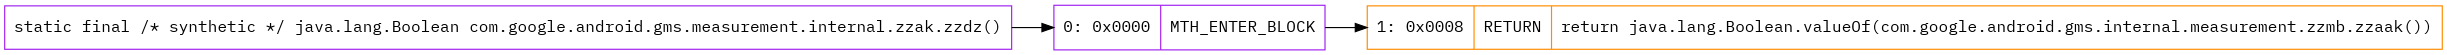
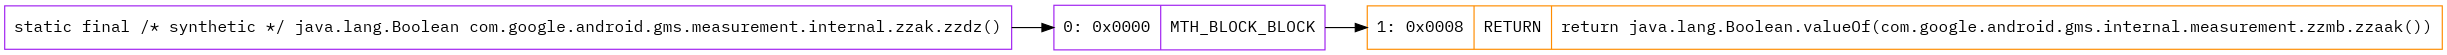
node "0: 0x0000": text "MTH_ENTER_BLOCK" -> "MTH_BLOCK_BLOCK"
